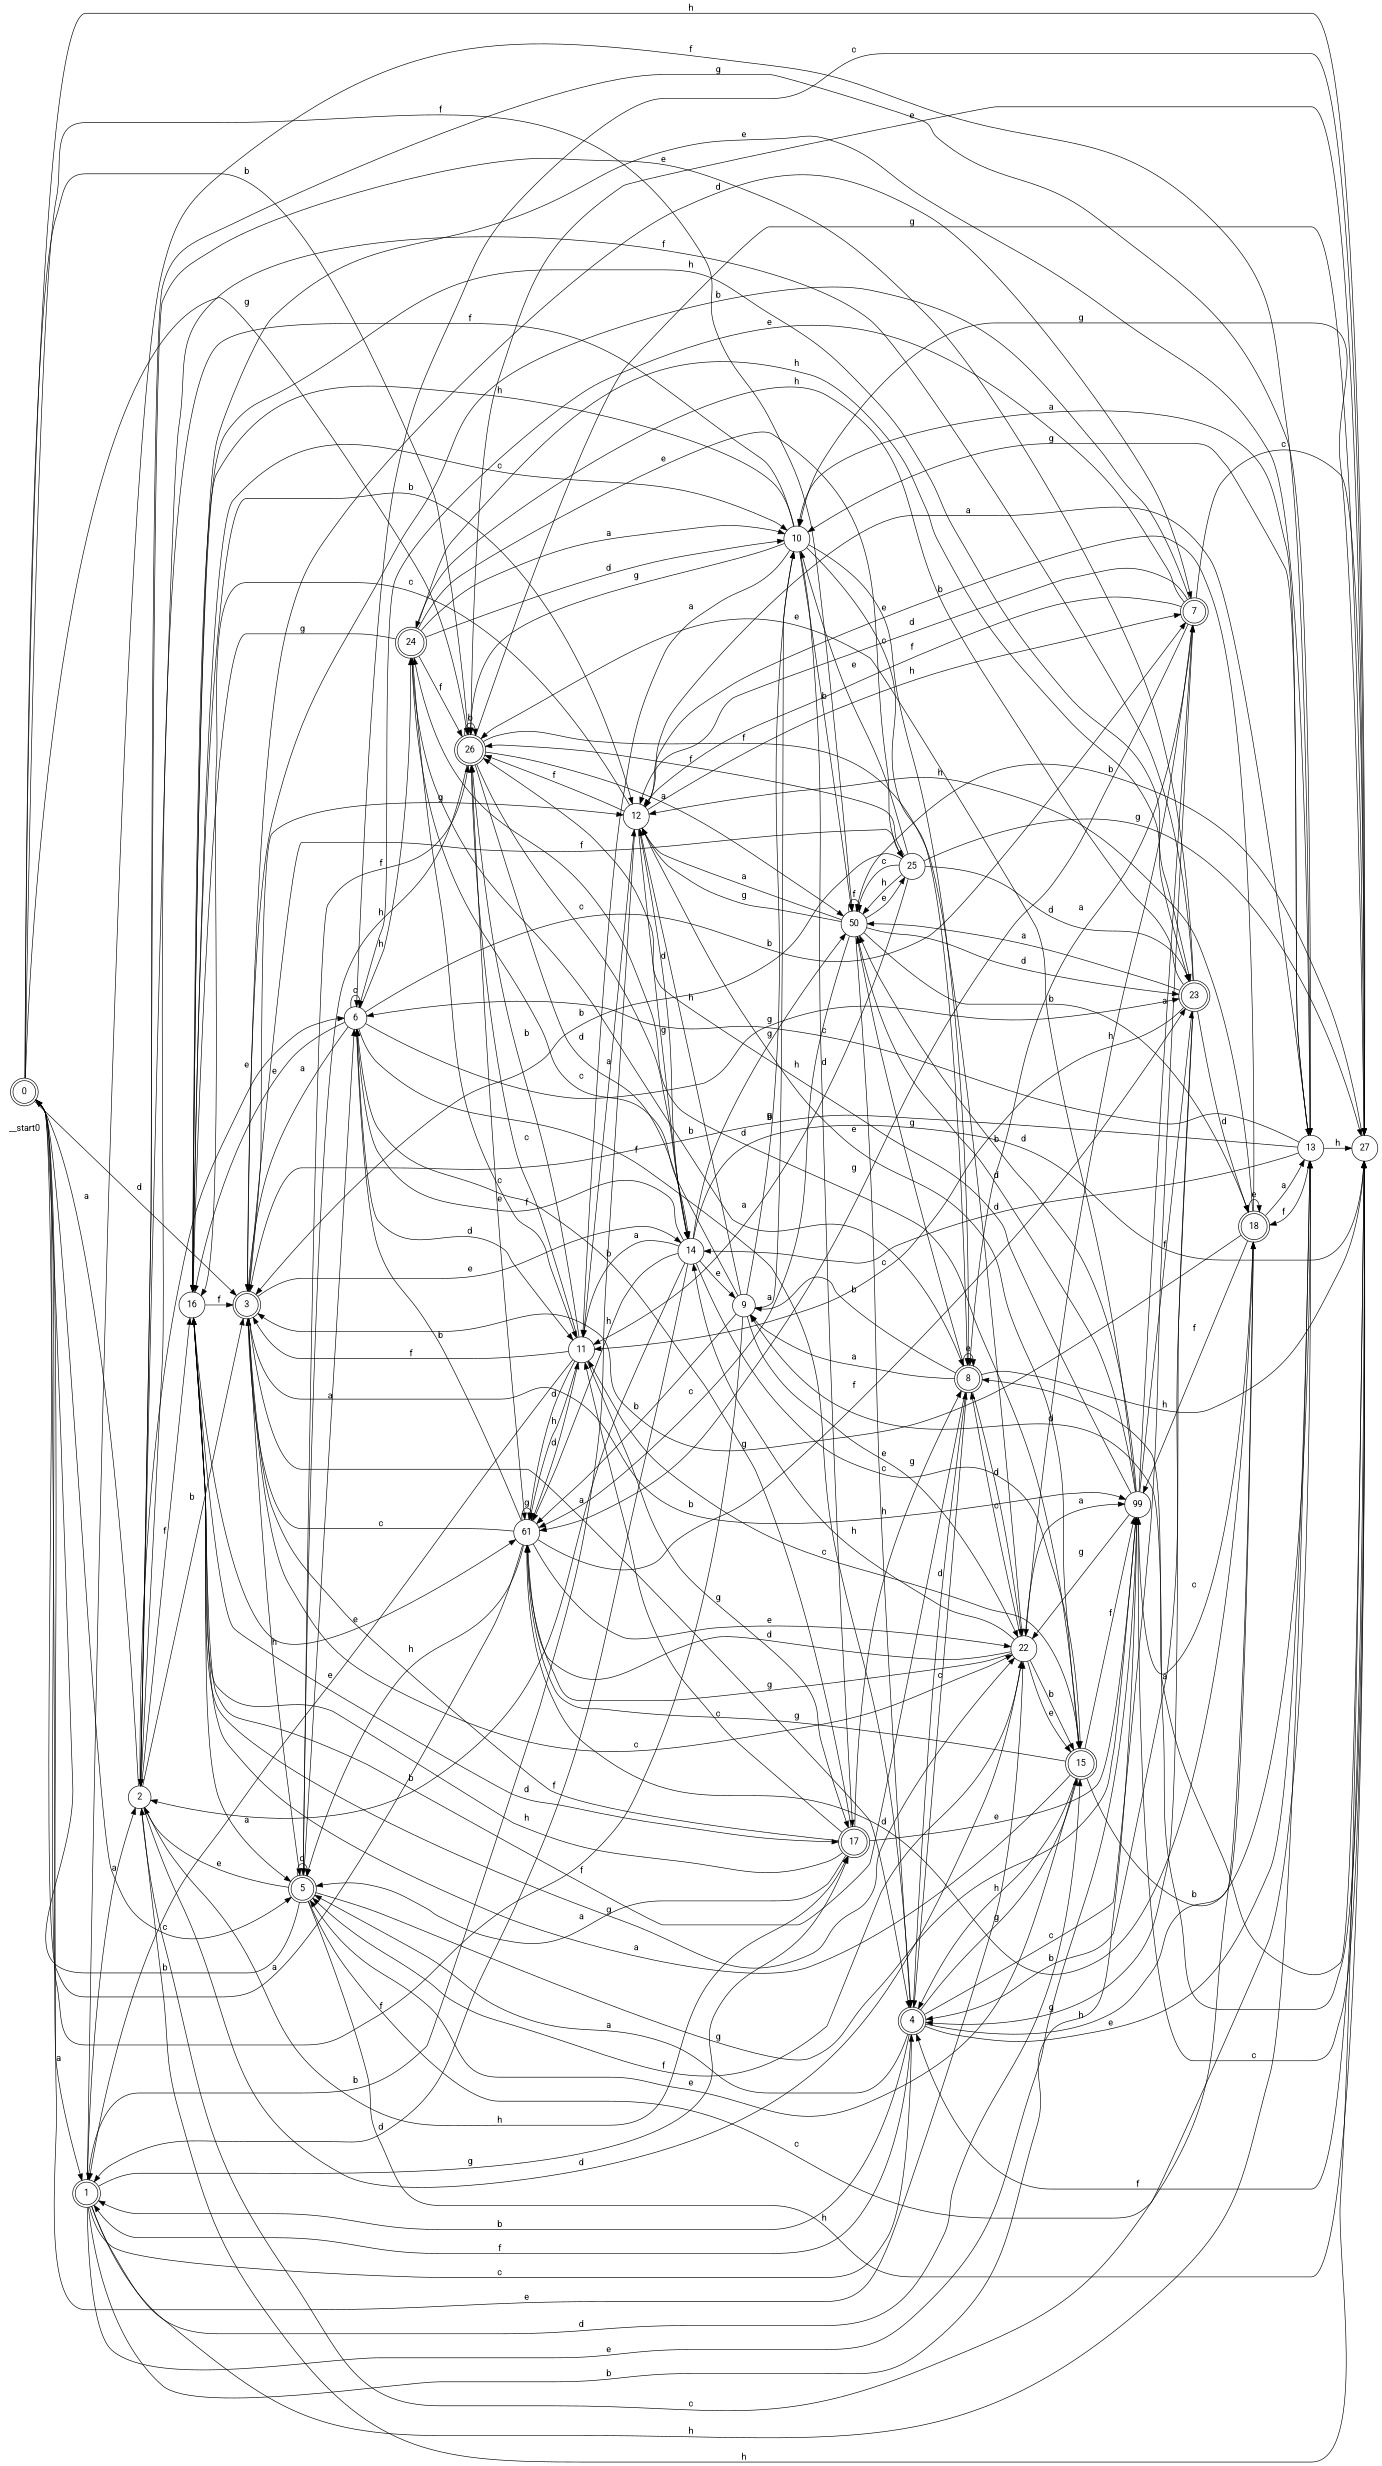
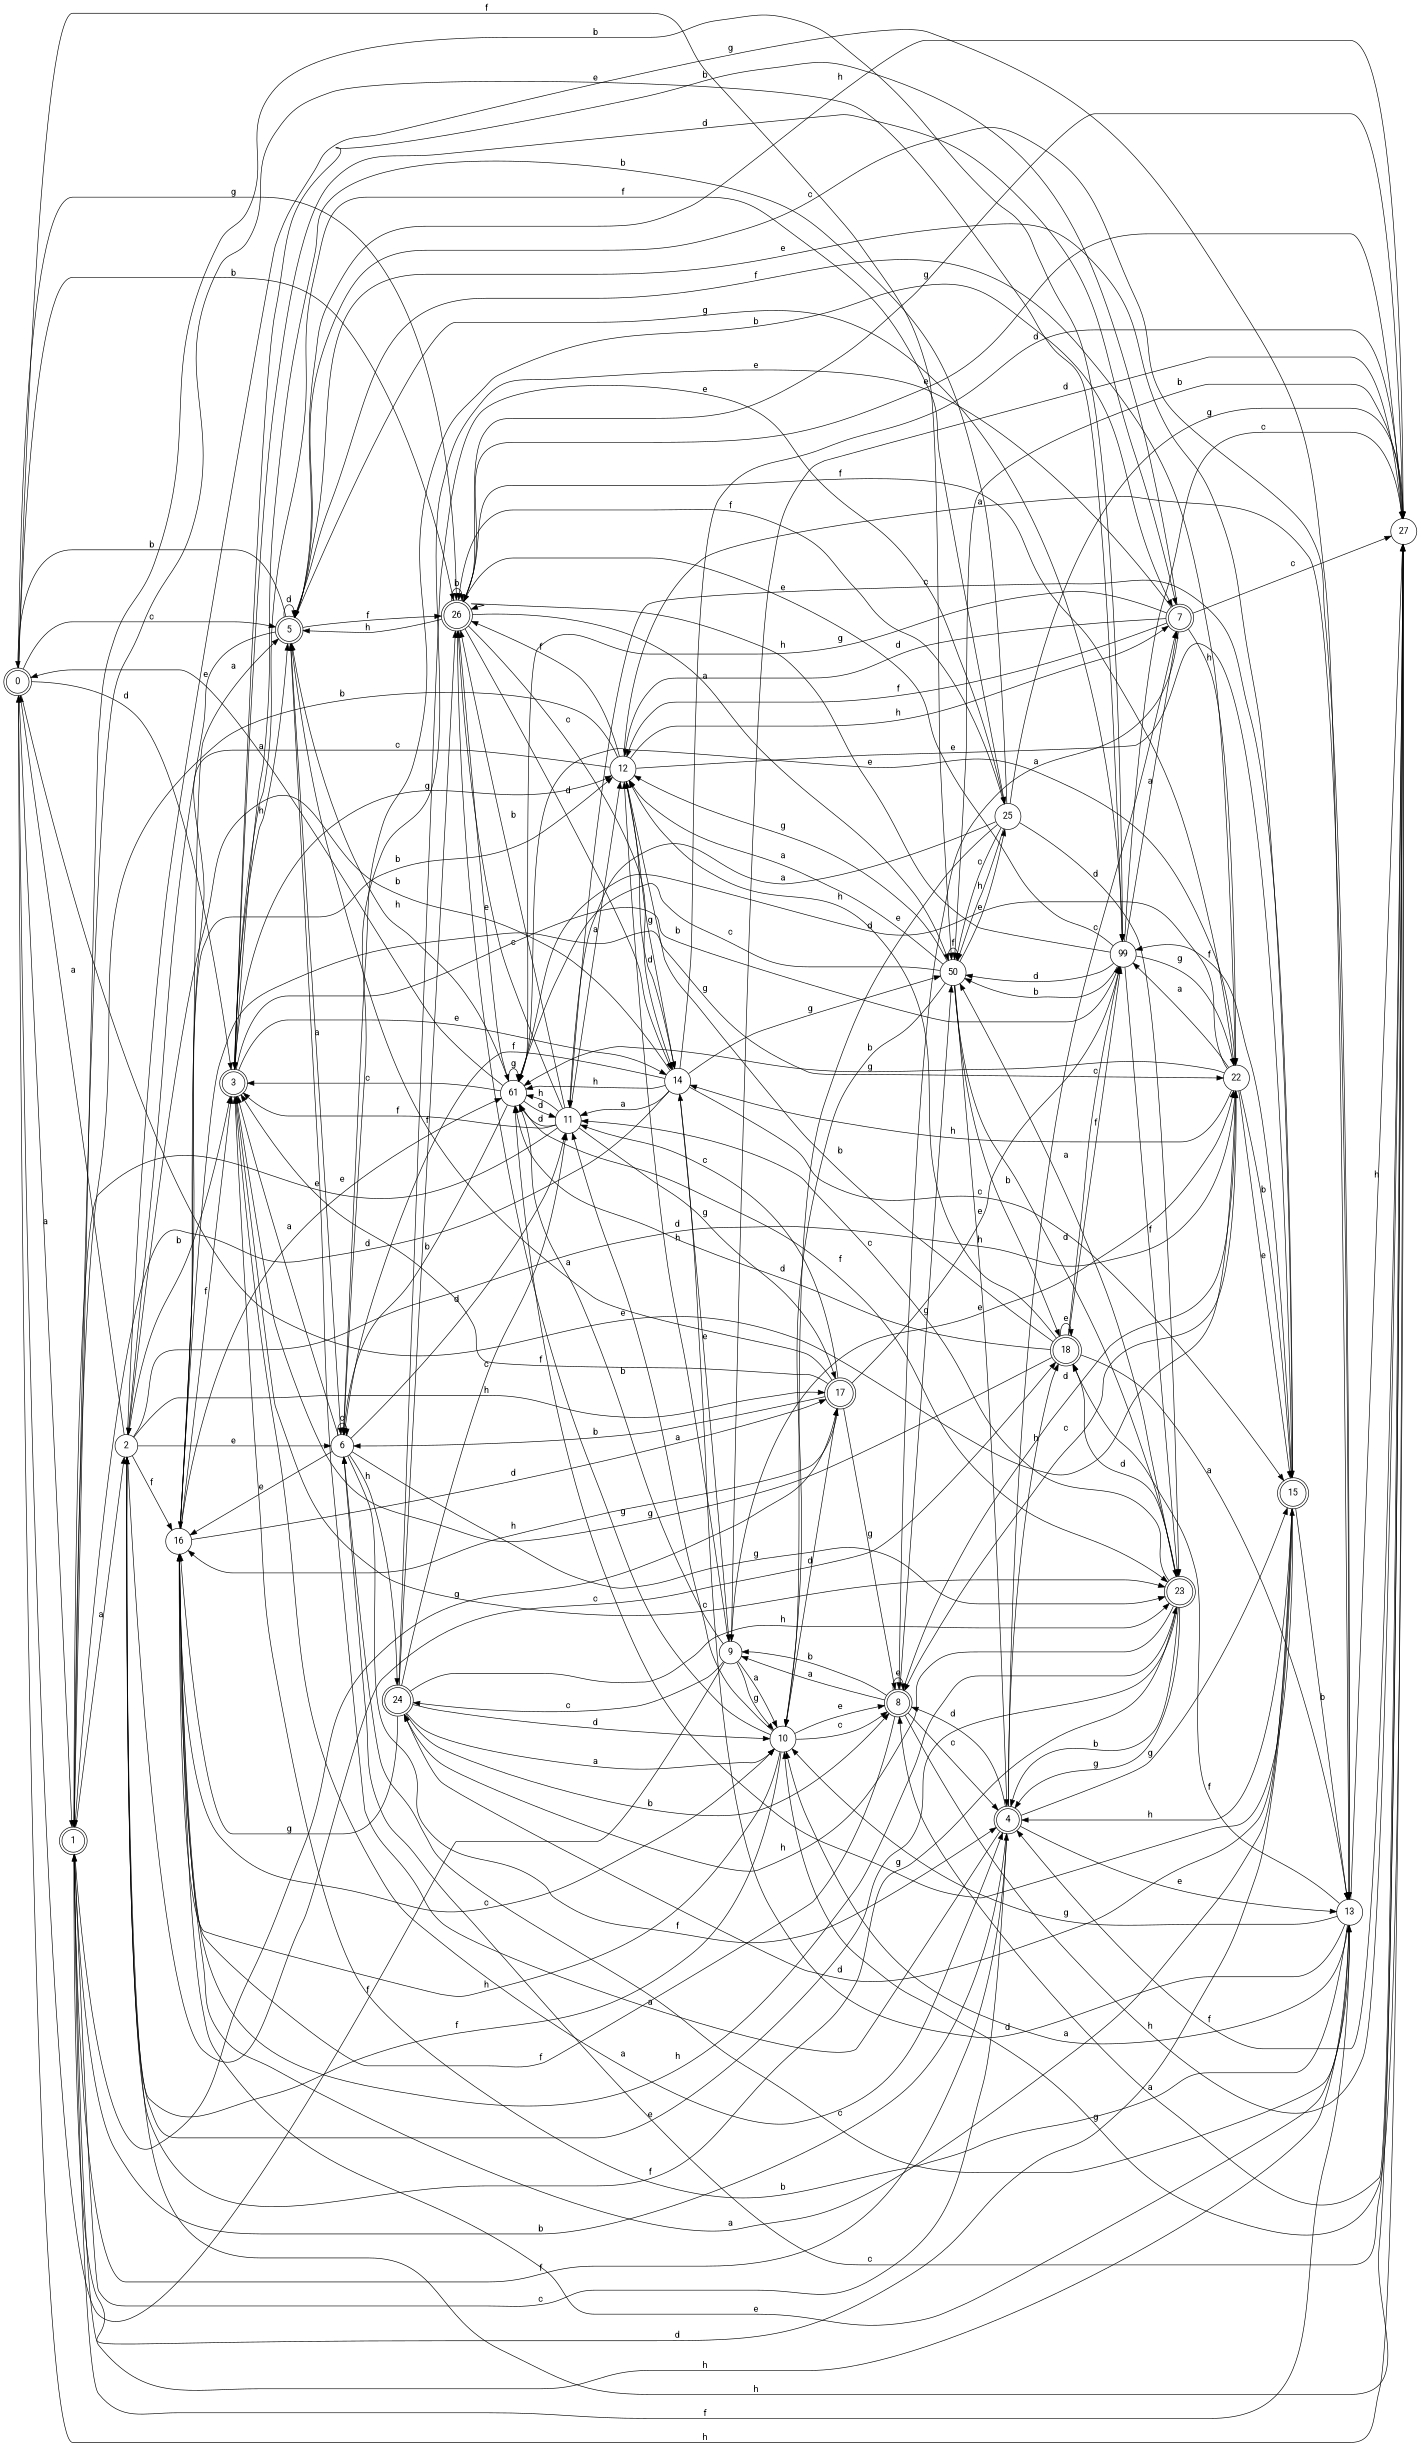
edge "10" -> "50": reversed
node "__start0": removed
edge "3" -> "22": now "3" -> "23"
